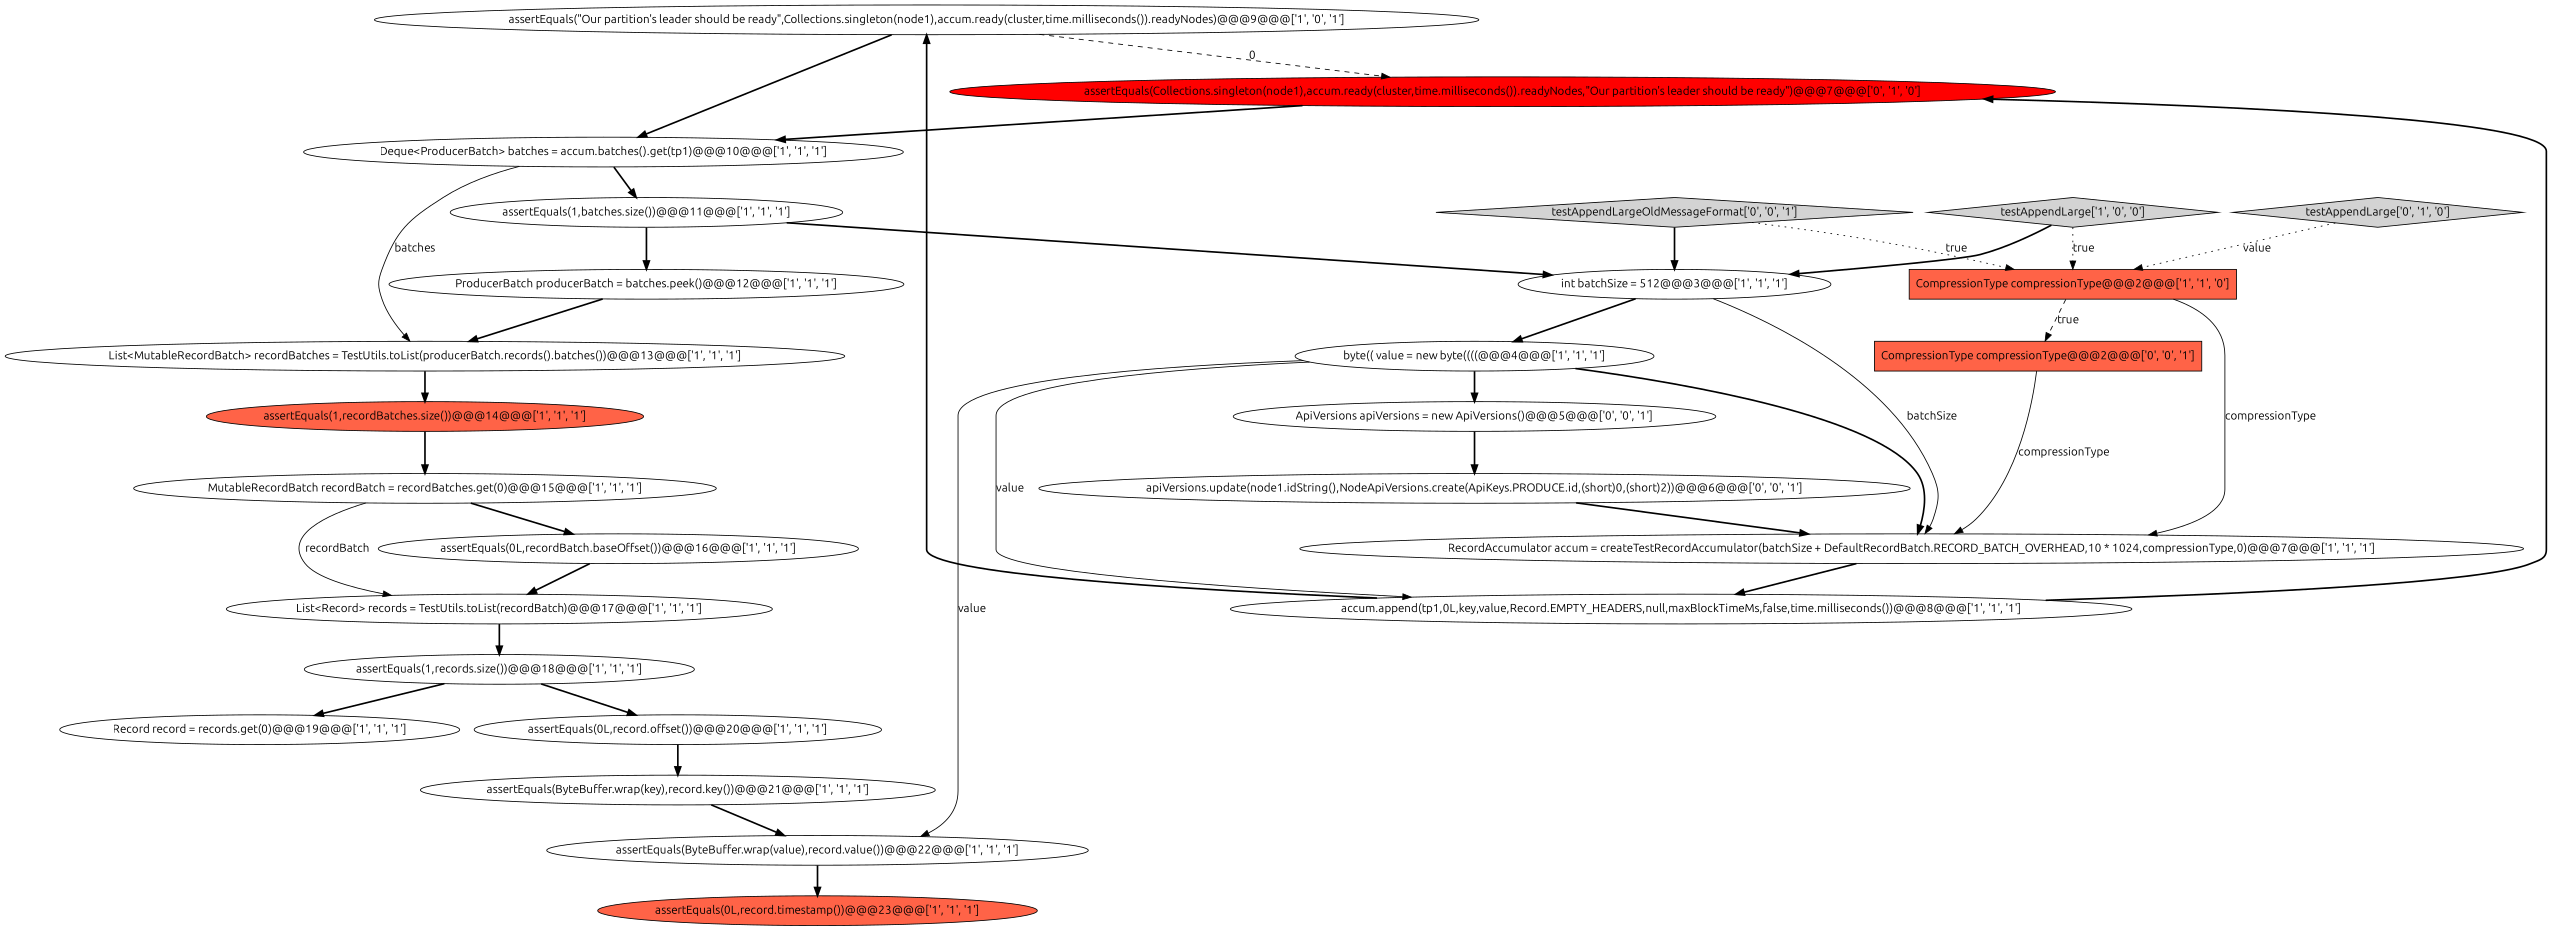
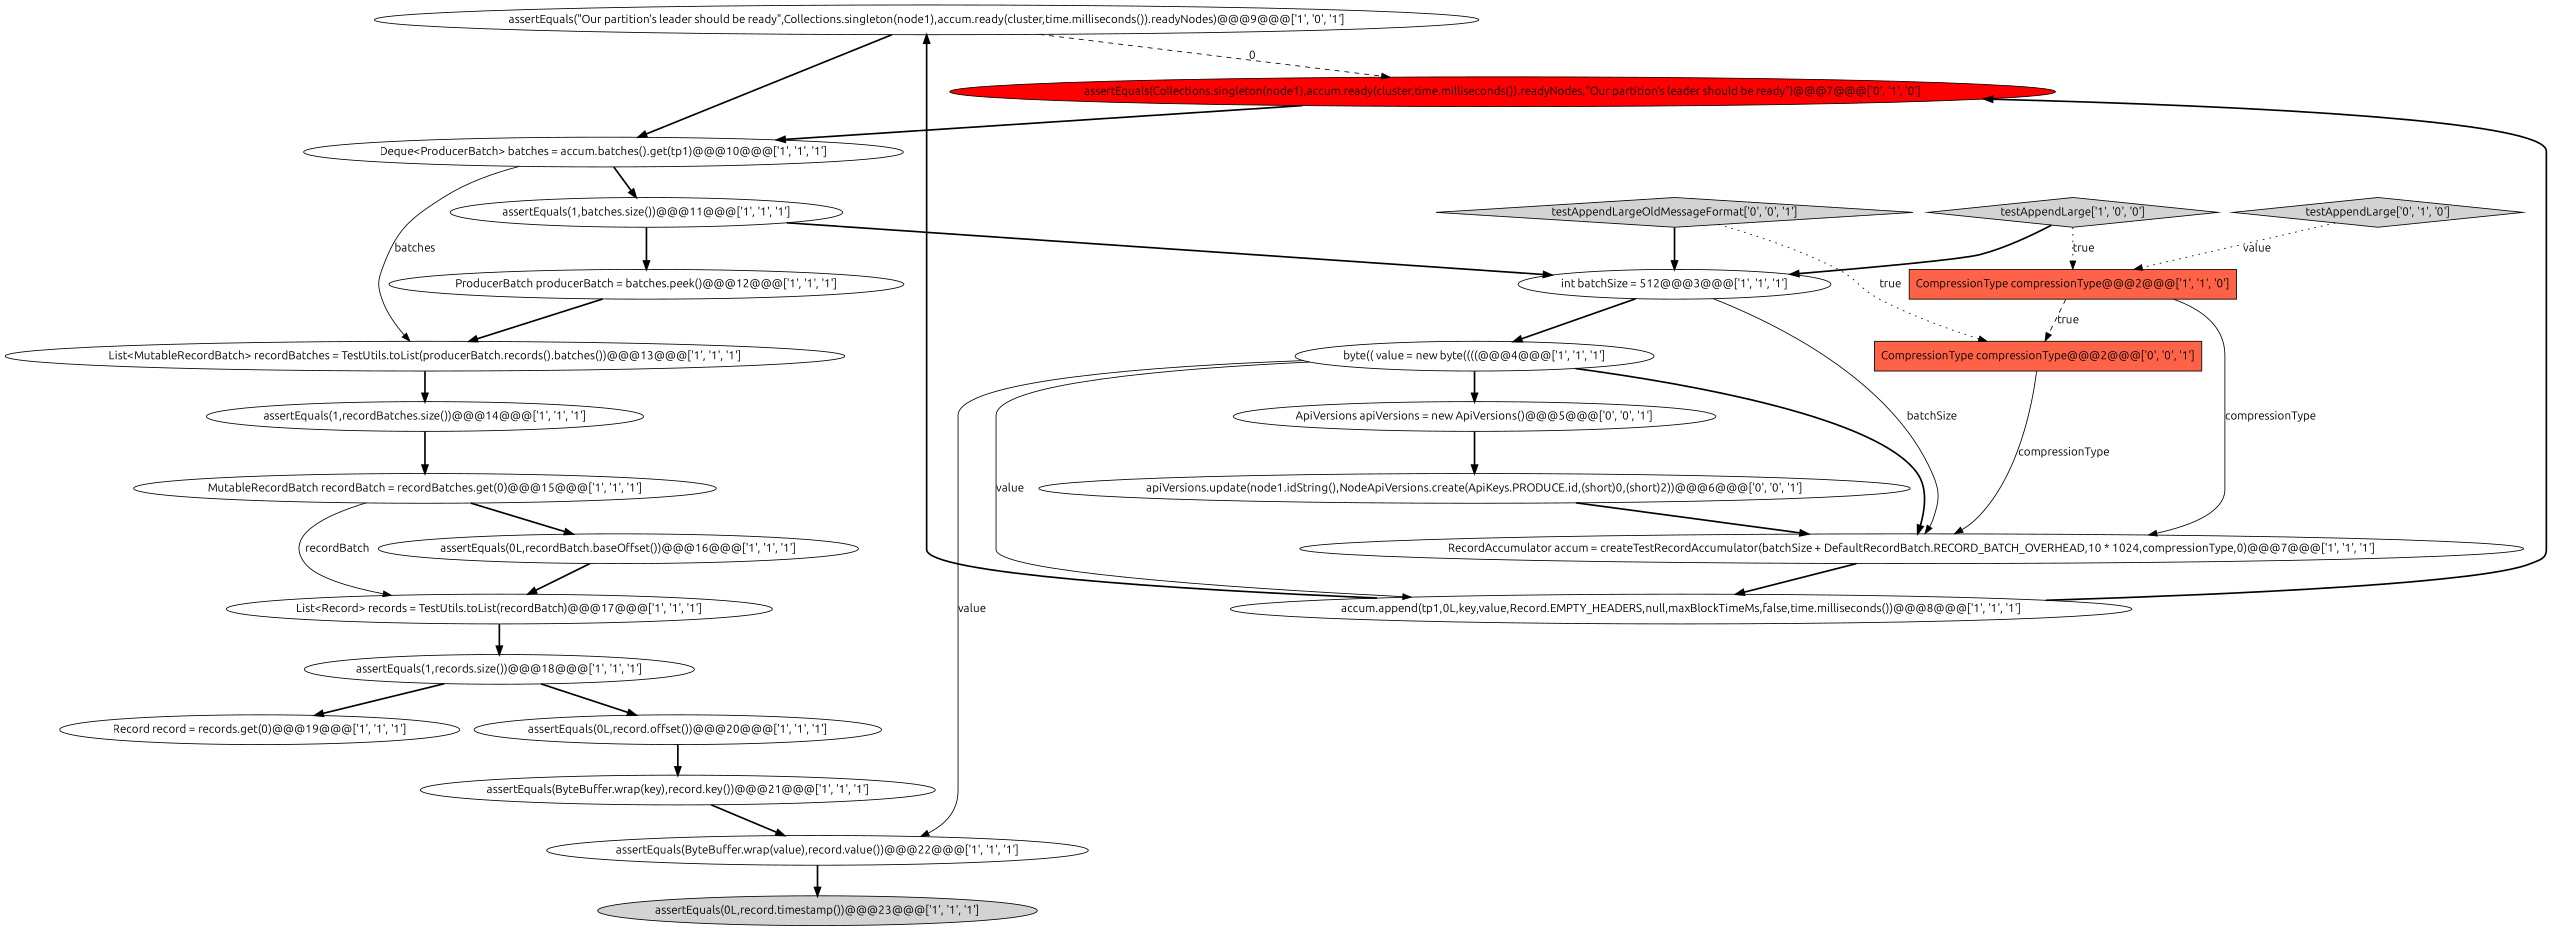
edge "testAppendLargeOldMessageFormat['0', '0', '1']" -> "CompressionType compressionType@@@2@@@['1', '1', '0']": now "testAppendLargeOldMessageFormat['0', '0', '1']" -> "CompressionType compressionType@@@2@@@['0', '0', '1']"
node "assertEquals(1,recordBatches.size())@@@14@@@['1', '1', '1']": fillcolor tomato -> white
node "assertEquals(0L,record.timestamp())@@@23@@@['1', '1', '1']": fillcolor tomato -> lightgray
